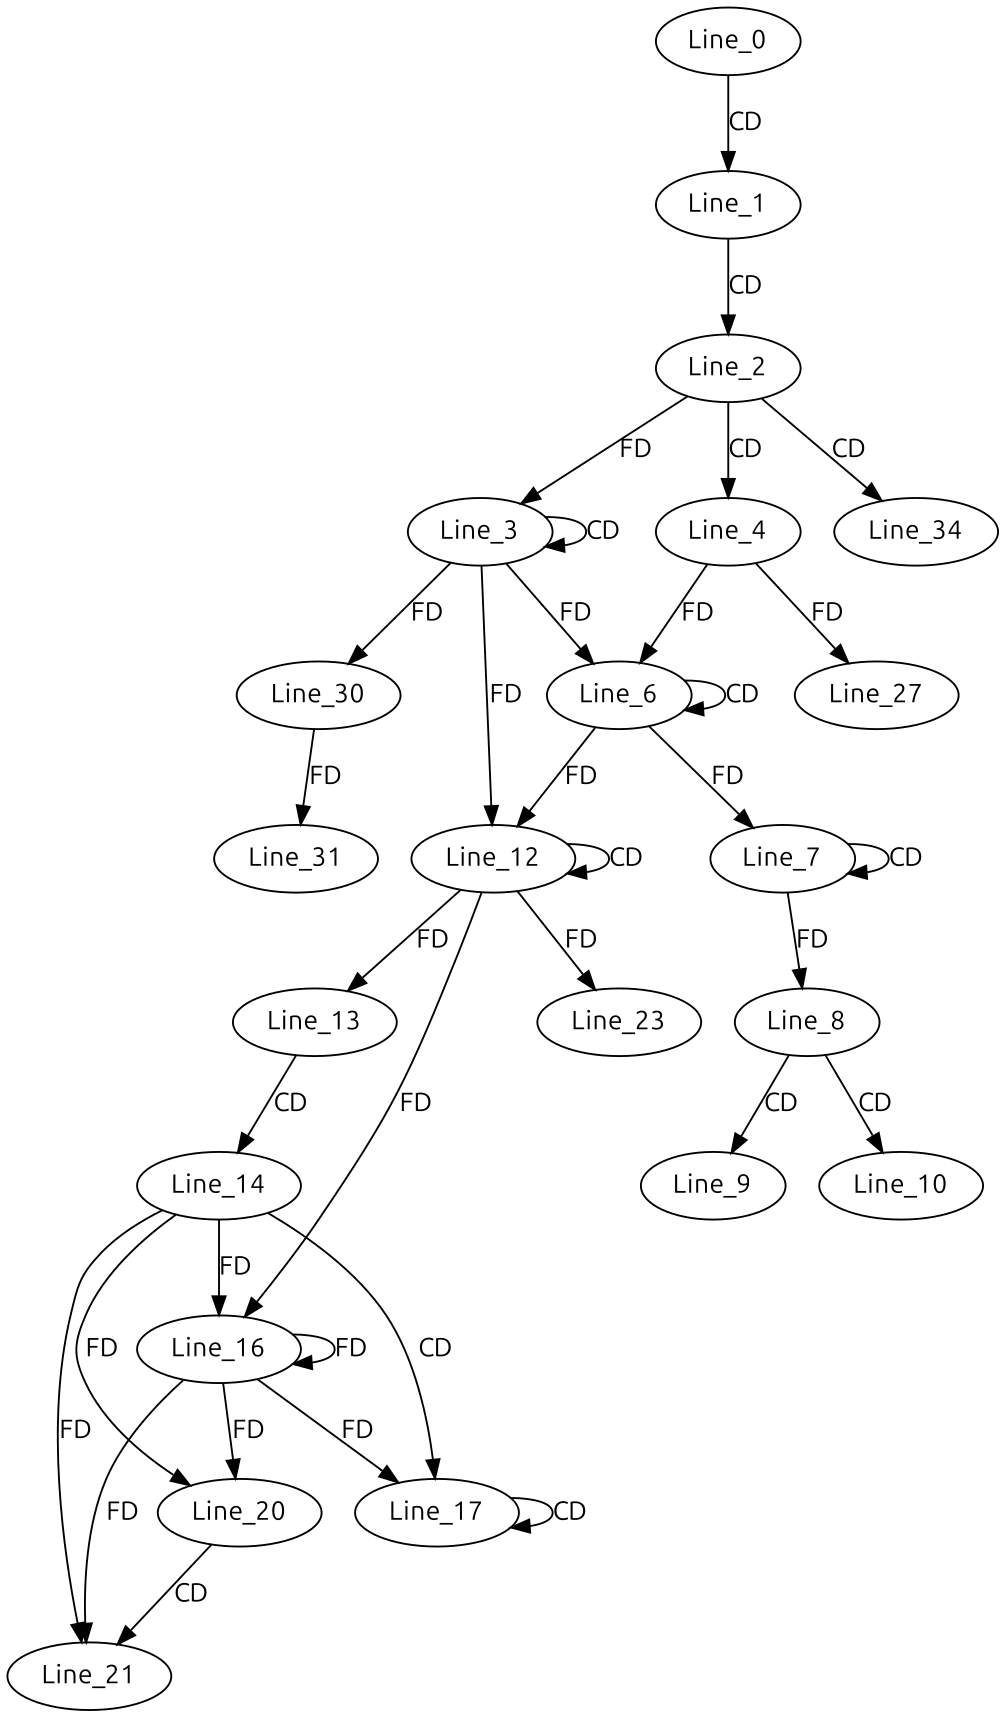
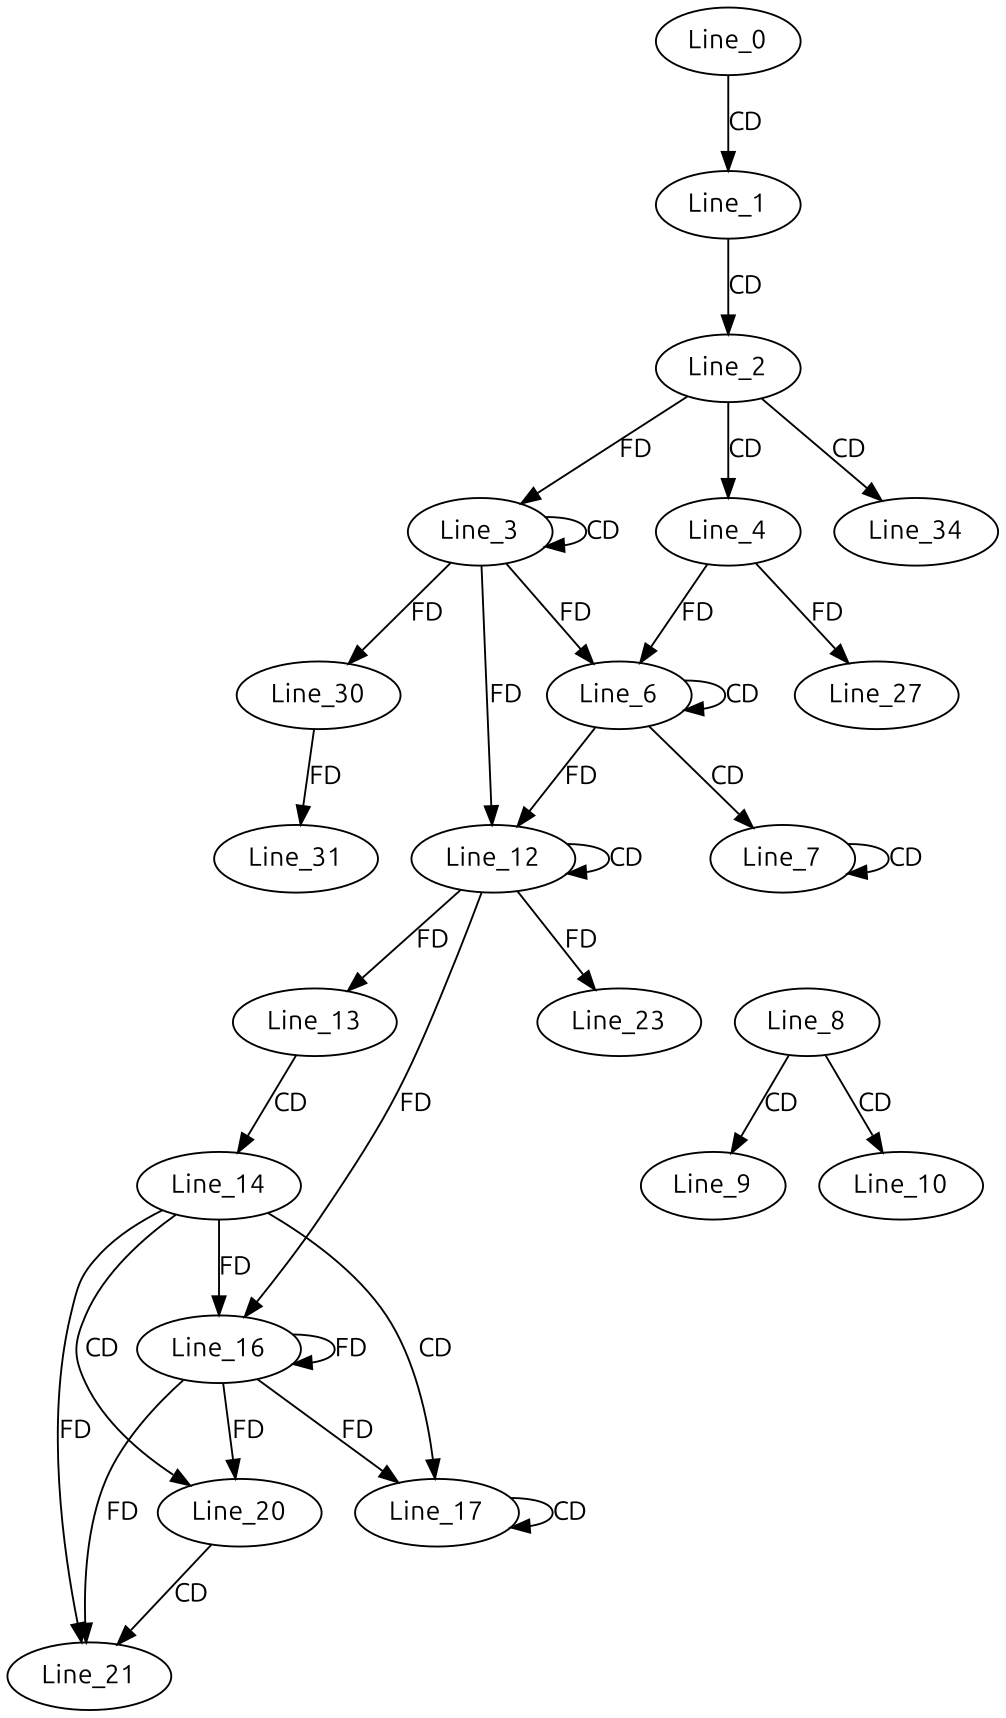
edge "Line_6" -> "Line_7": label "FD" -> "CD"
edge "Line_7" -> "Line_8": removed, label "FD"
edge "Line_14" -> "Line_20": label "FD" -> "CD"
